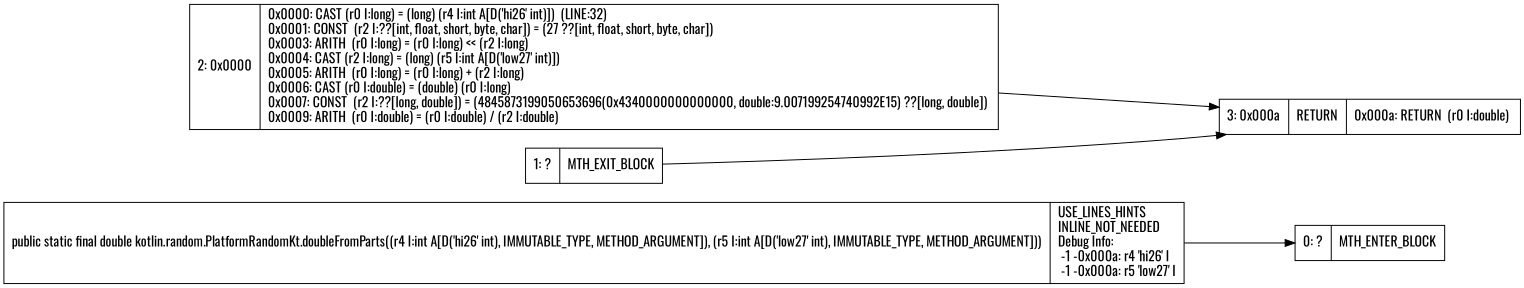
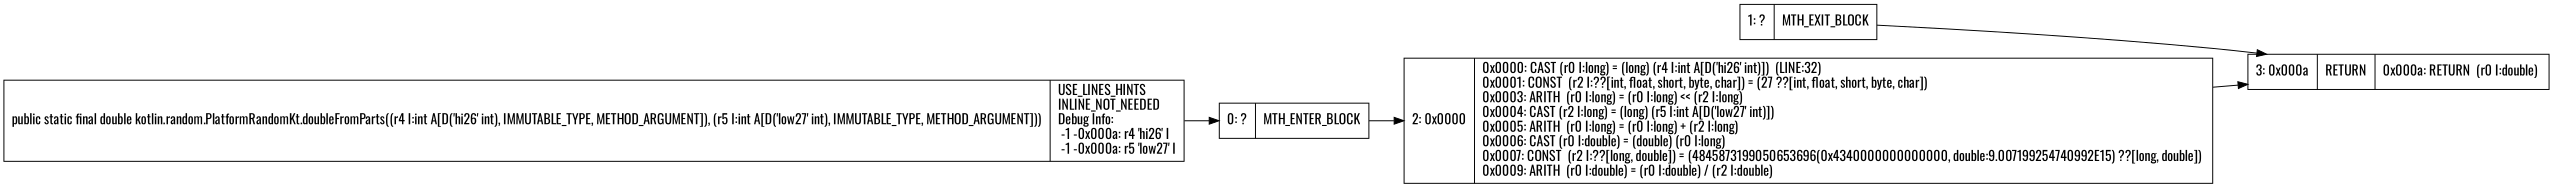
edge "0: ?" -> "2: 0x0000": added
